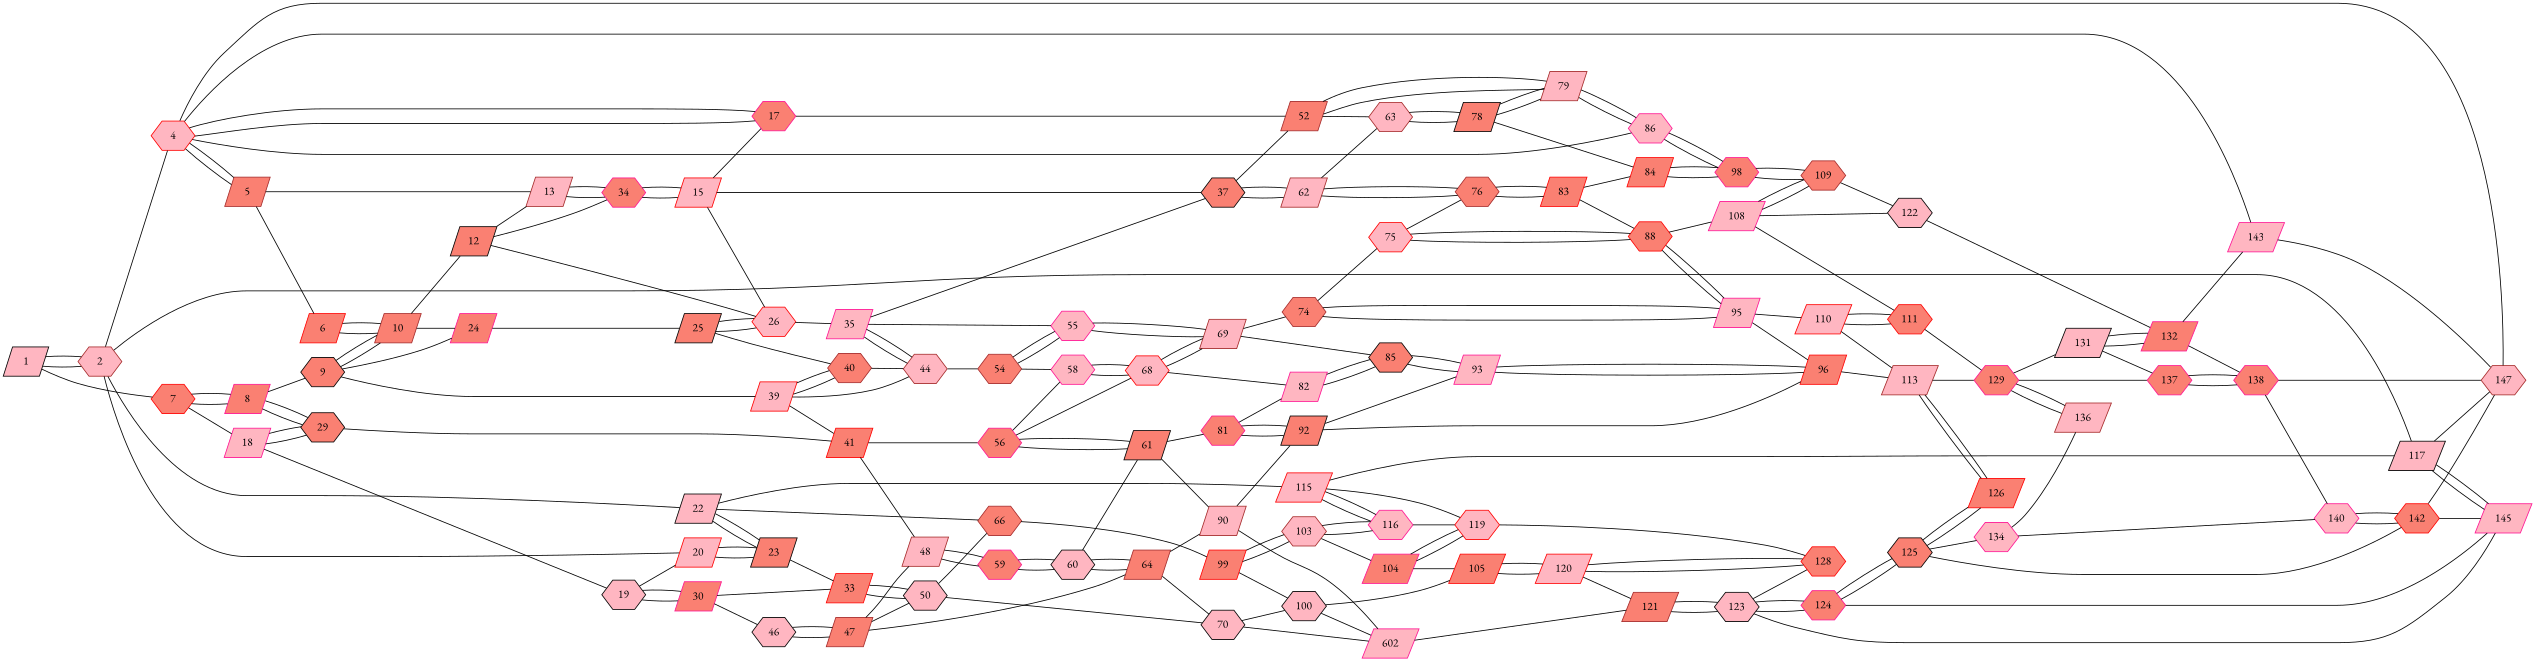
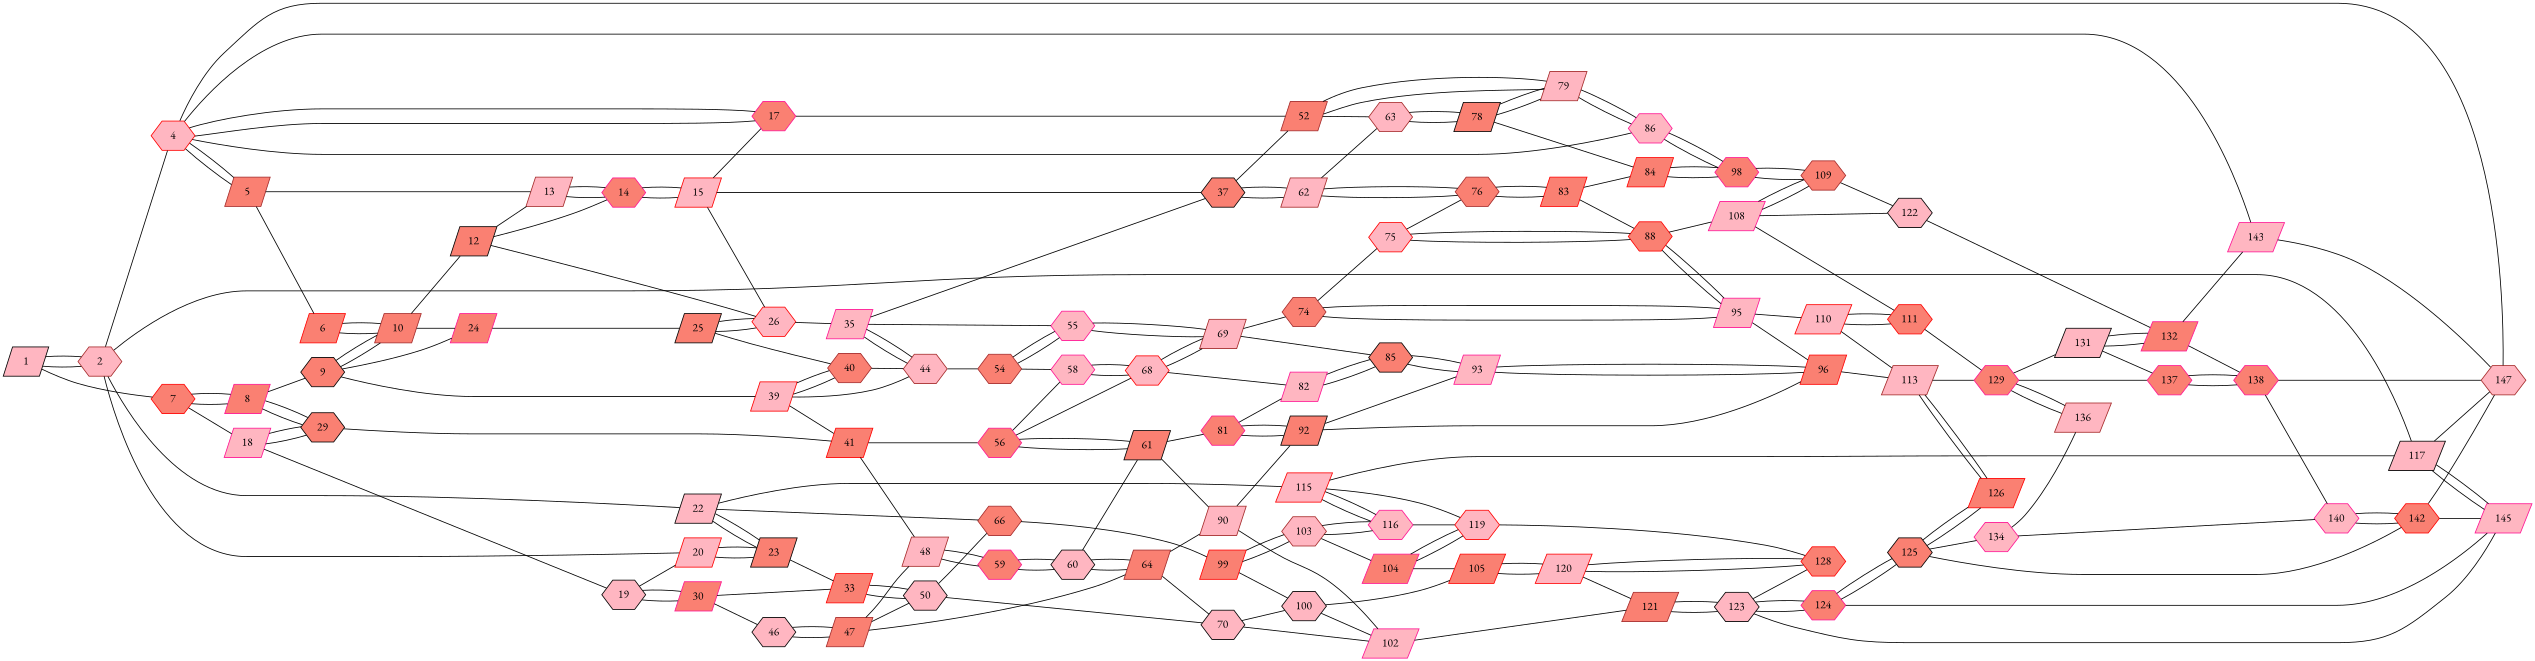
node "34": label "34" -> "14"
node "602": label "602" -> "102"
